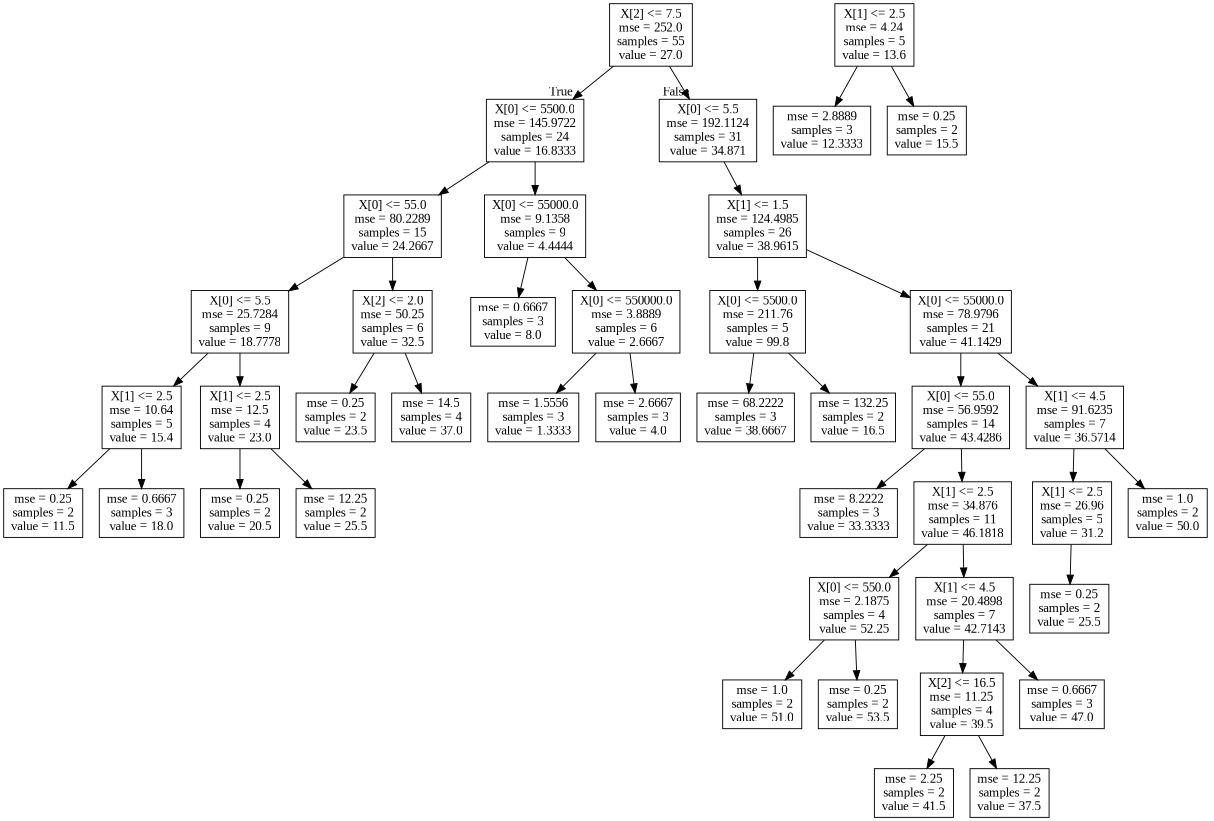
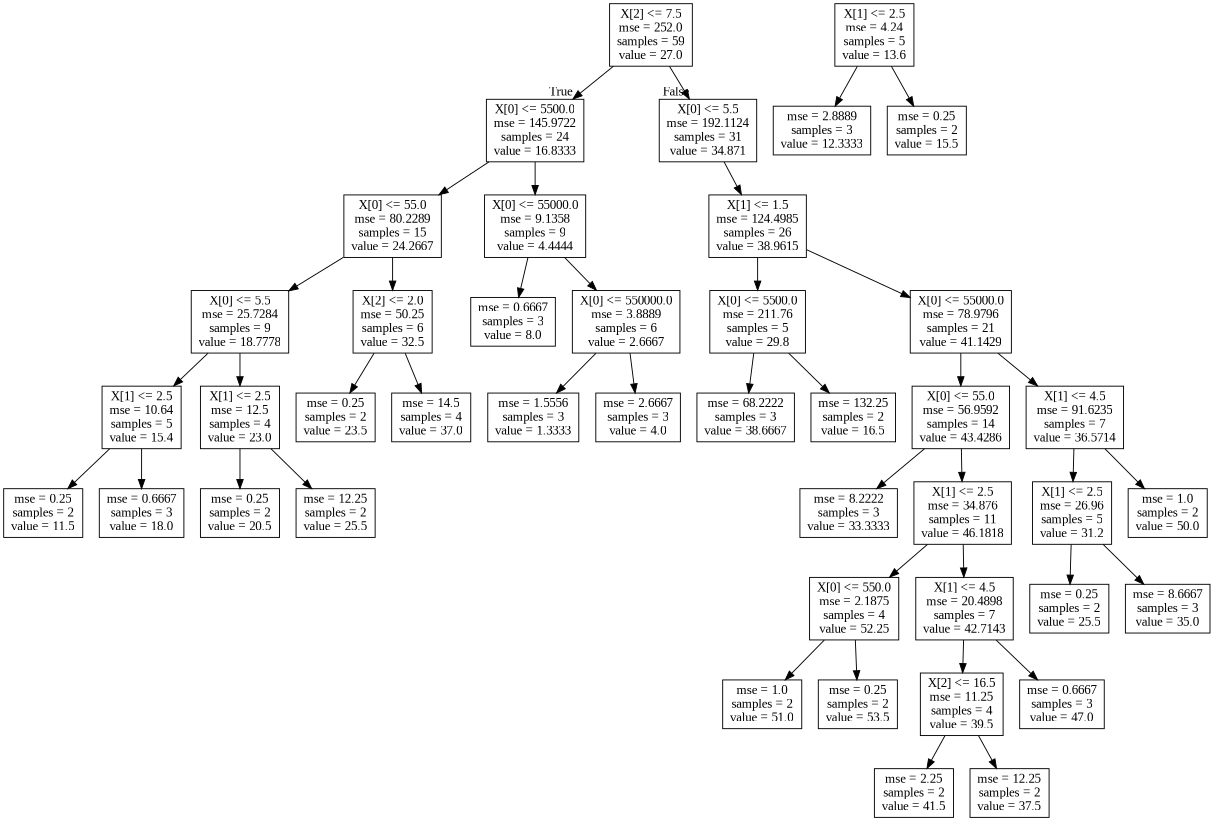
node "X[2] <= 7.5 mse = 252.0 samples = 55 value = 27.0": label "X[2] <= 7.5 mse = 252.0 samples = 55 value = 27.0" -> "X[2] <= 7.5 mse = 252.0 samples = 59 value = 27.0"
node "X[0] <= 5500.0 mse = 211.76 samples = 5 value = 99.8": label "X[0] <= 5500.0 mse = 211.76 samples = 5 value = 99.8" -> "X[0] <= 5500.0 mse = 211.76 samples = 5 value = 29.8"
node "mse = 8.6667 samples = 3 value = 35.0": added
